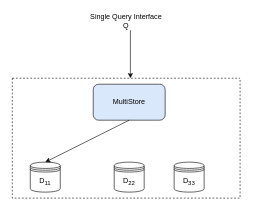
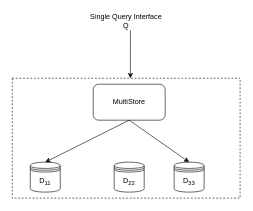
node "MultiStore": fillcolor #dae8fc -> #ffffff
edge "MultiStore" -> "D33": added
